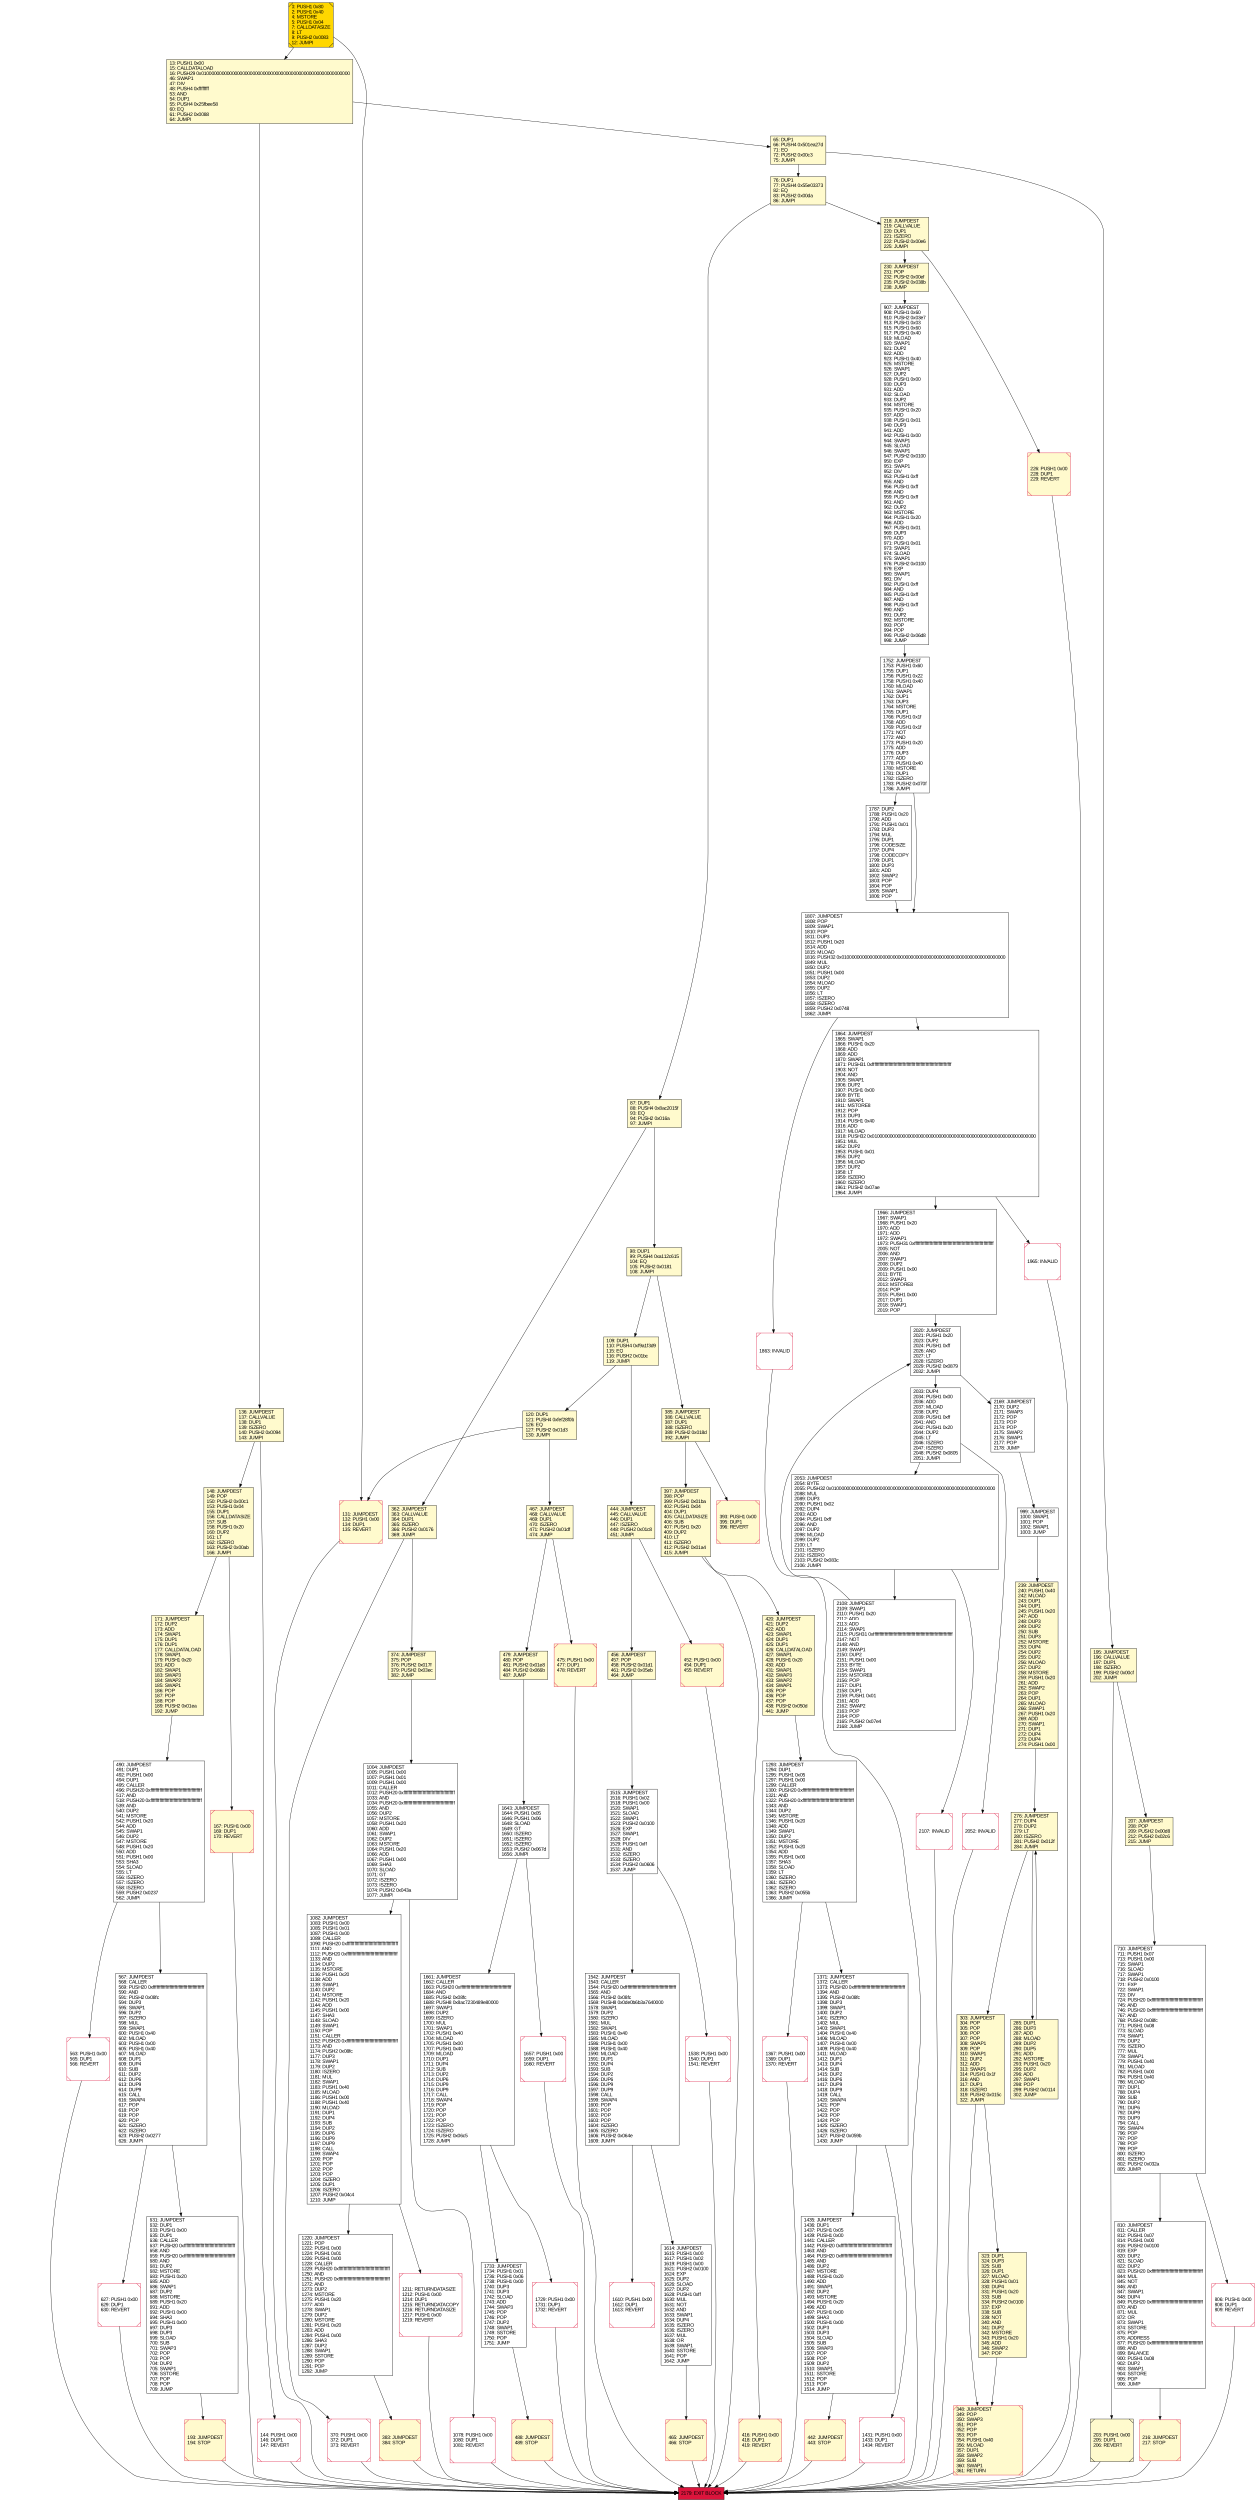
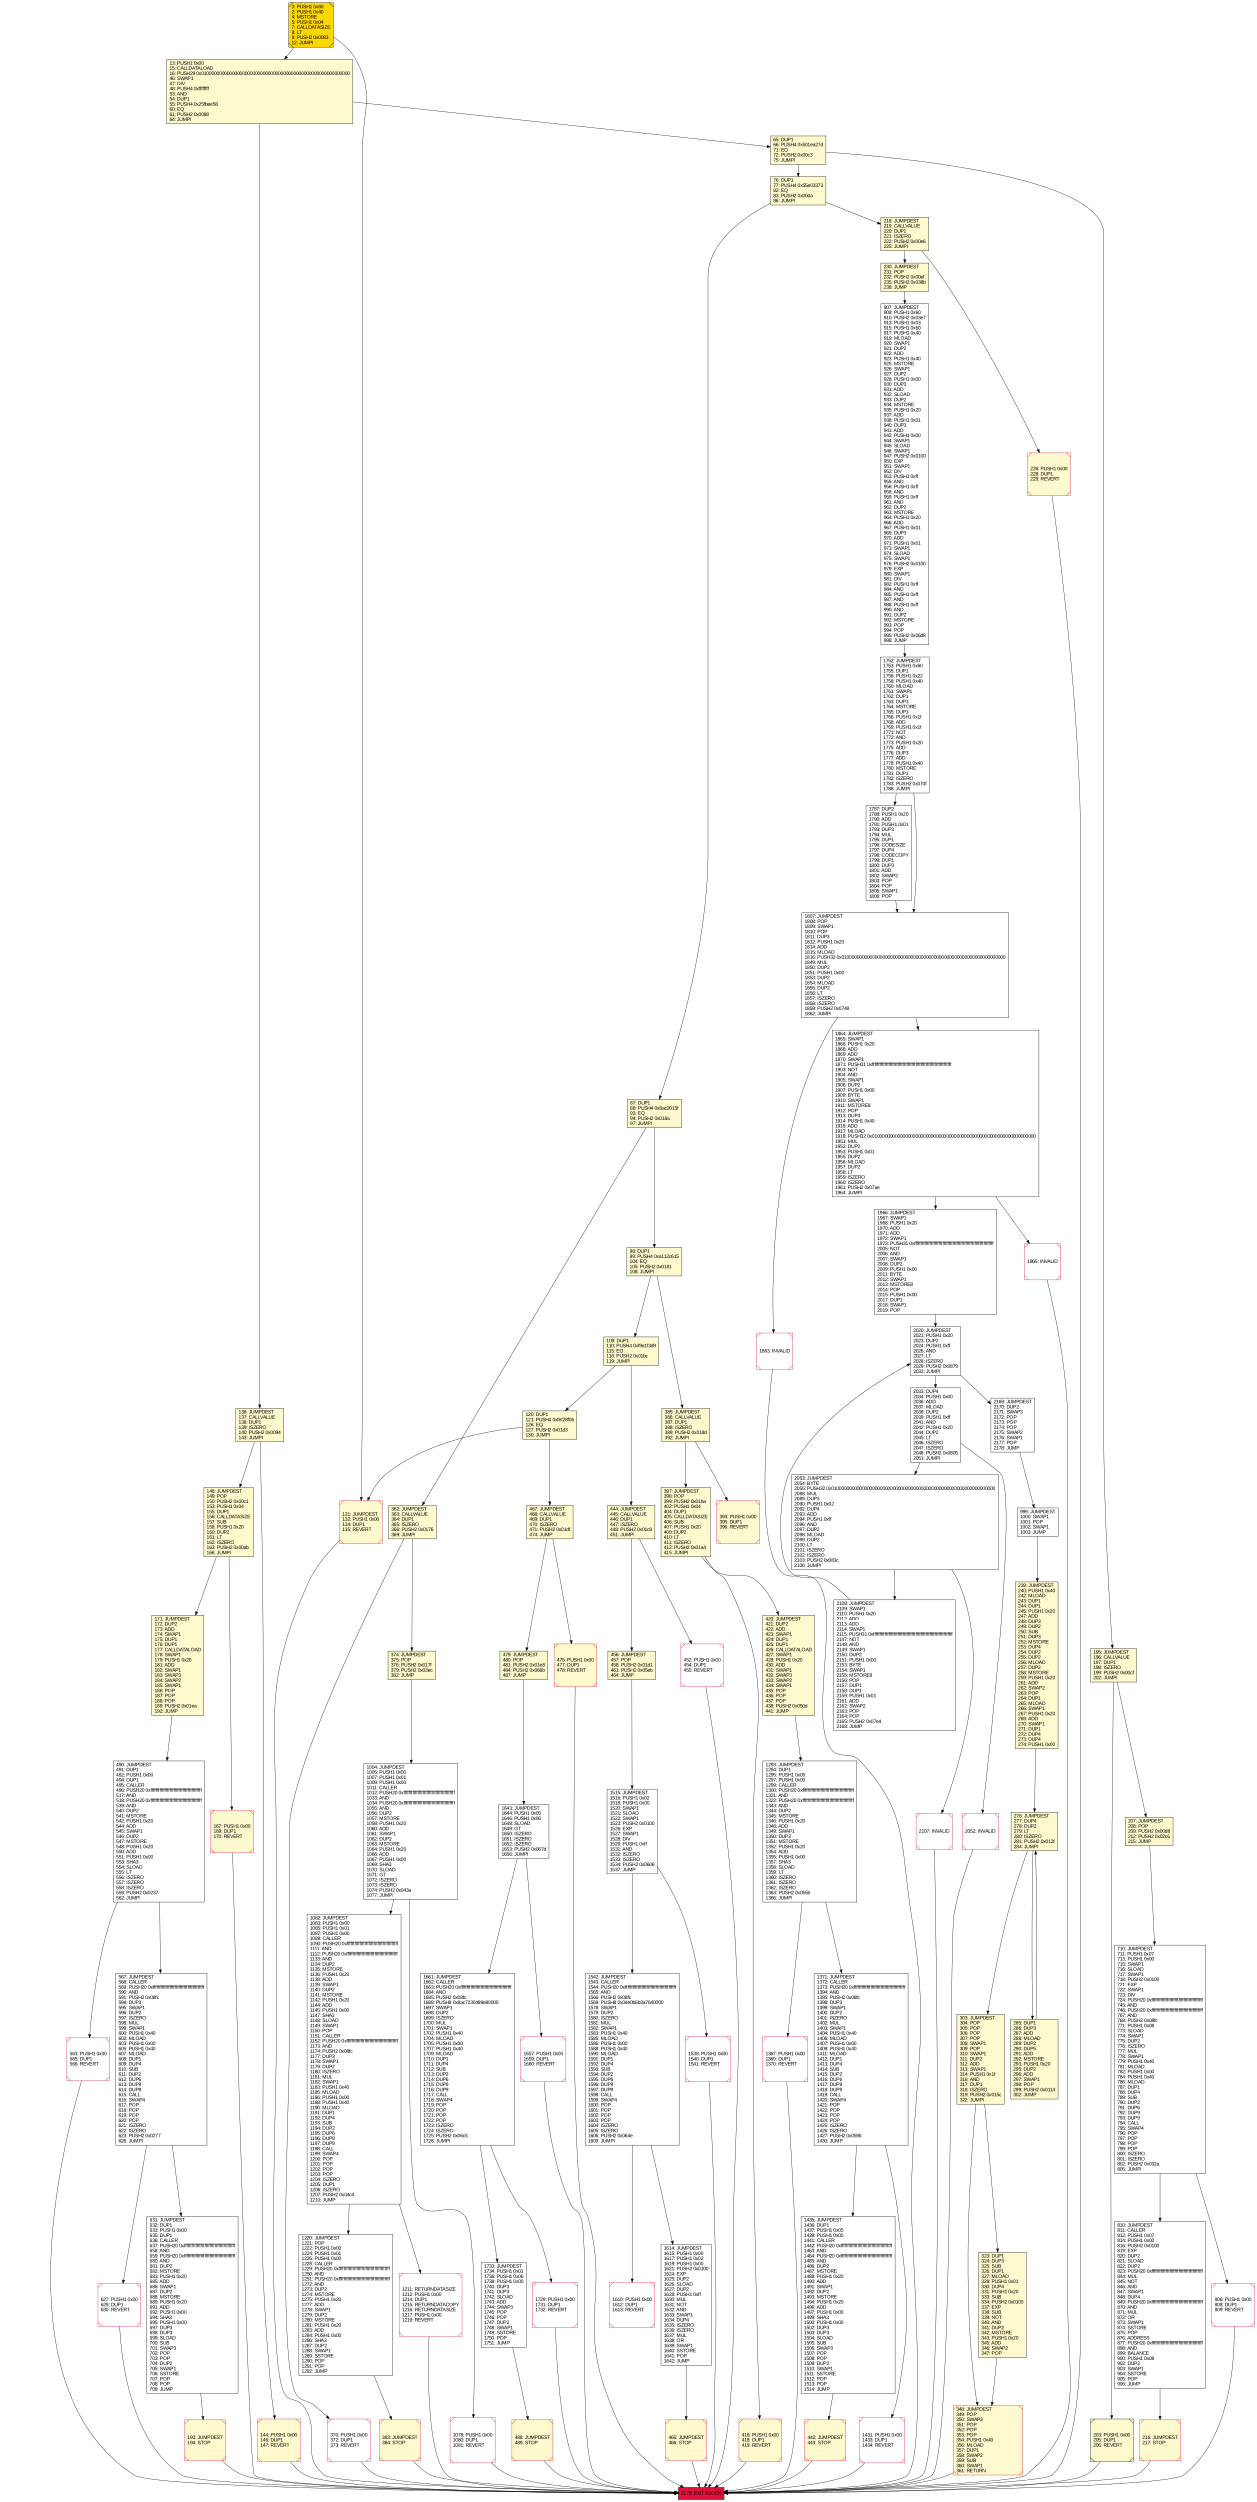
node "452: PUSH1 0x00 454: DUP1 455: REVERT": fillcolor lemonchiffon -> white
node "144: PUSH1 0x00 146: DUP1 147: REVERT": fillcolor white -> lemonchiffon
